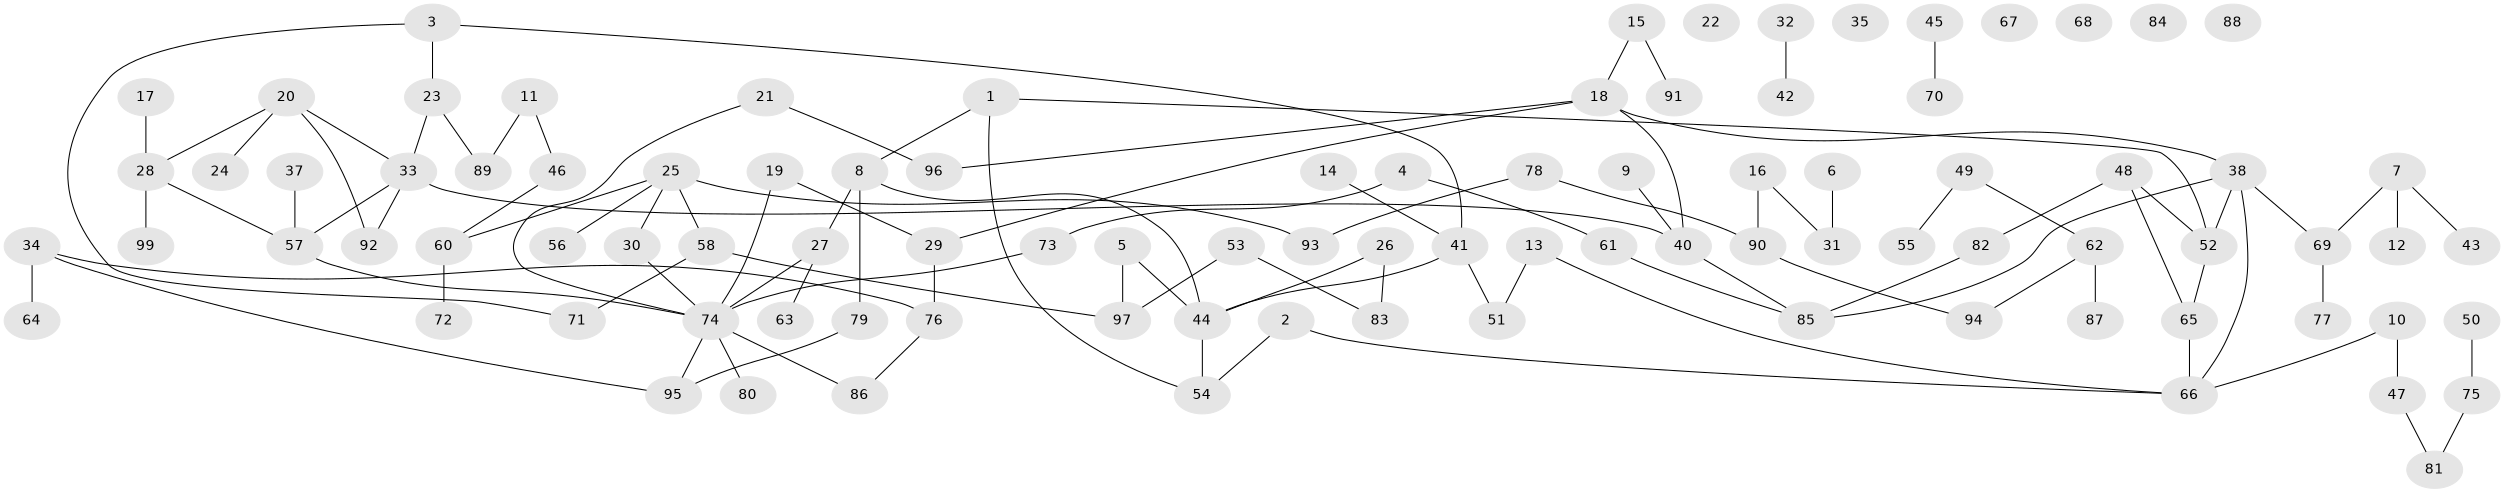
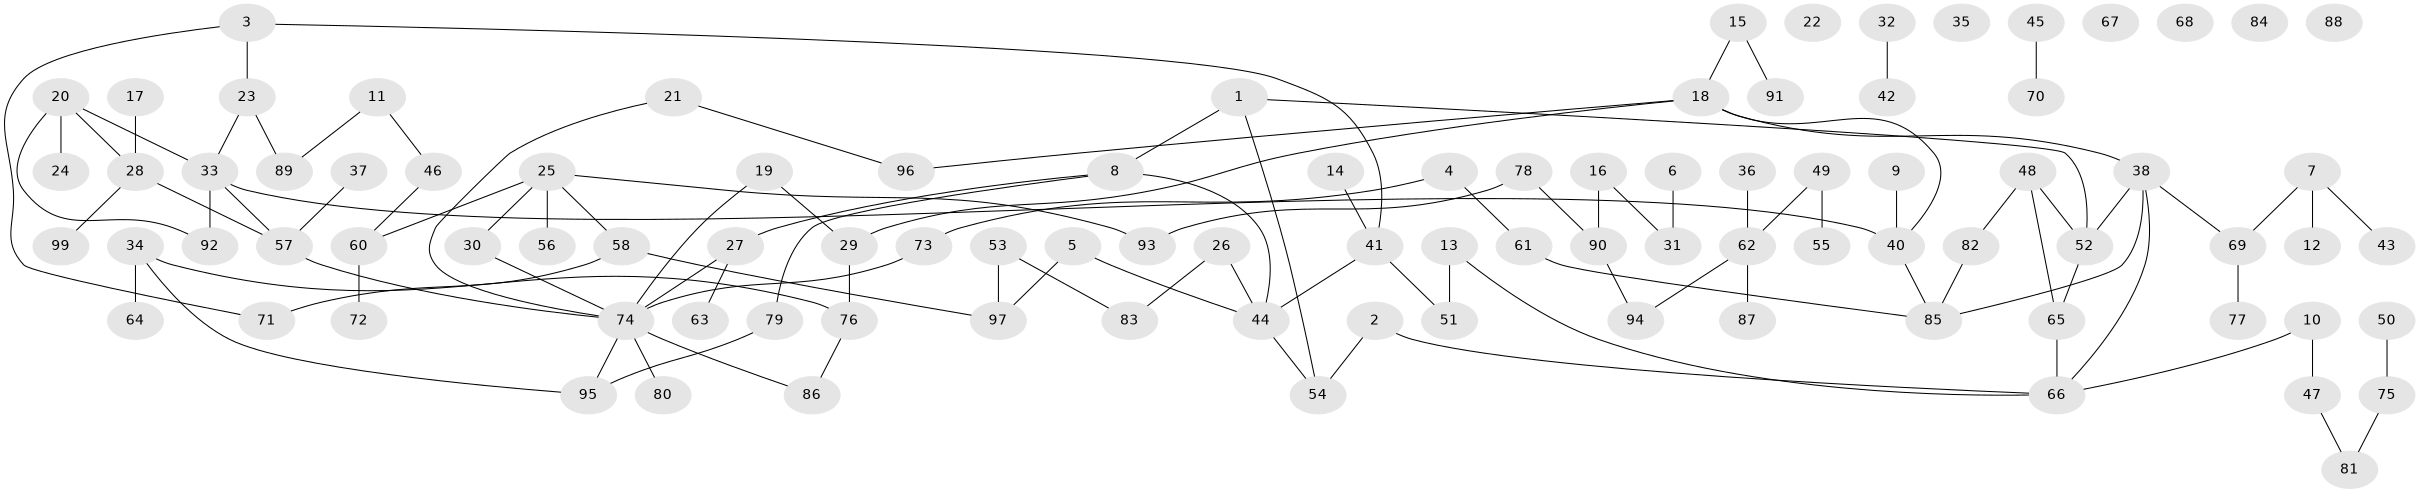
node "36": added
